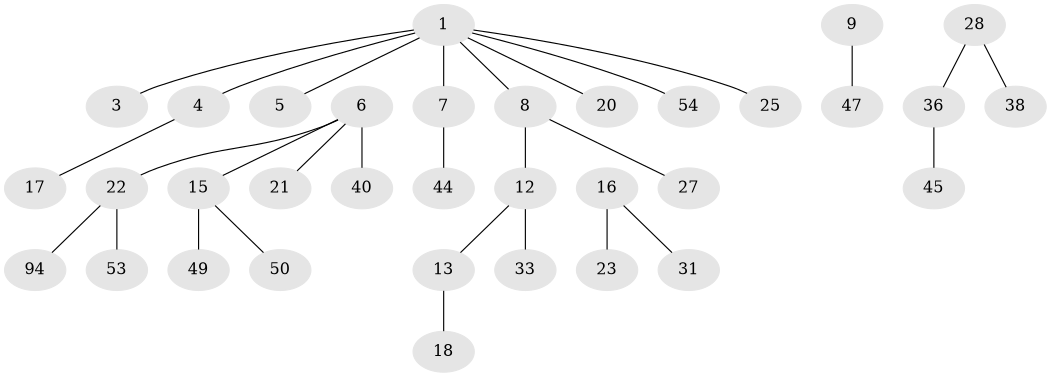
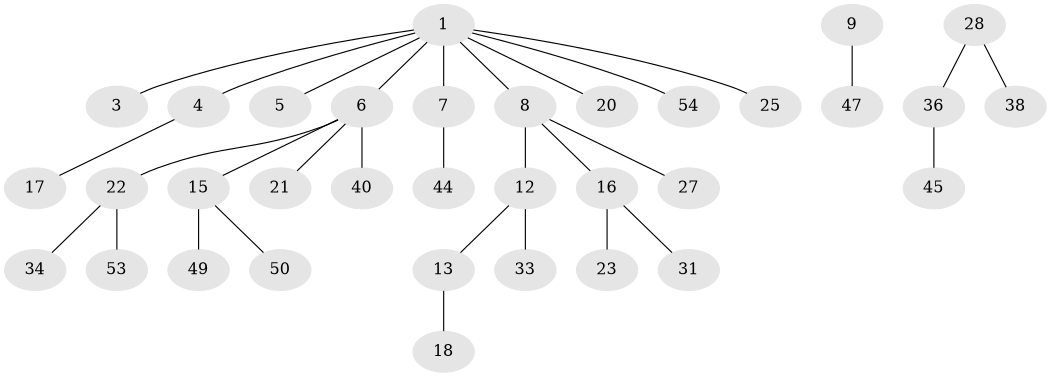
edge "1" -- "6": added
edge "8" -- "16": added
node "94": label "94" -> "34"
